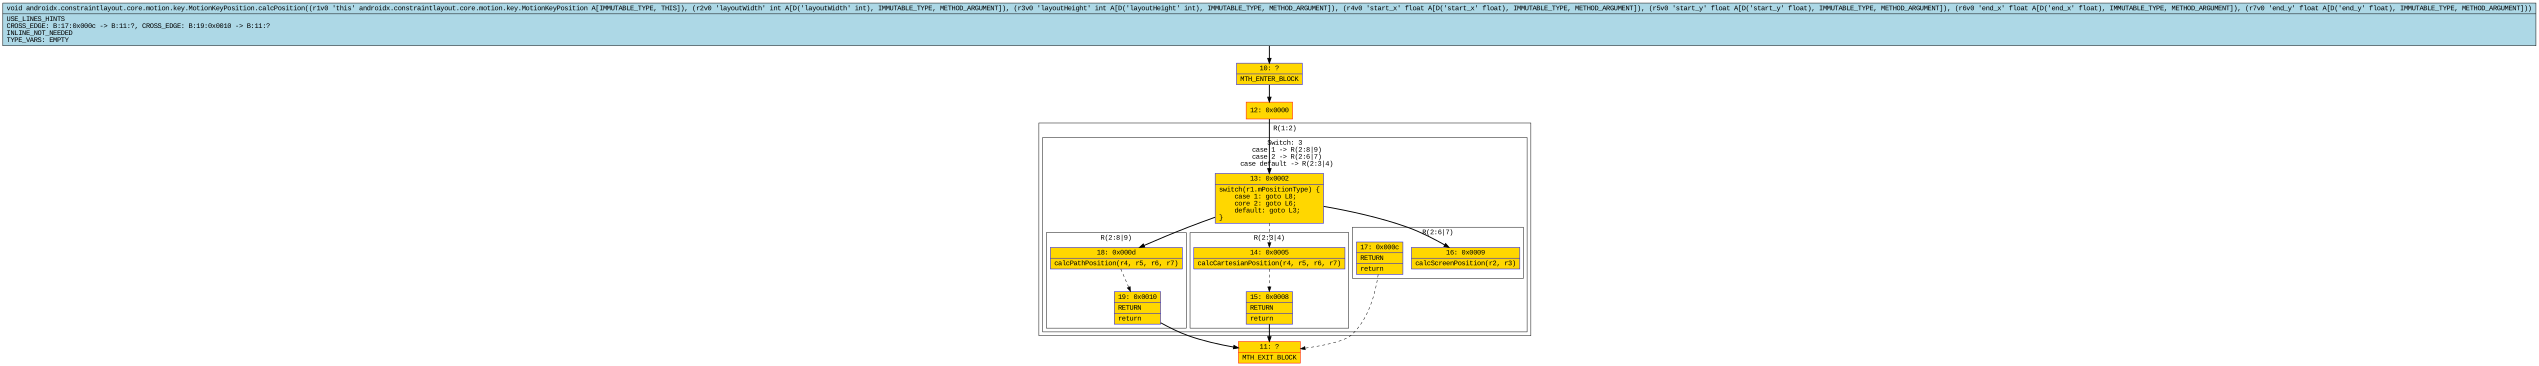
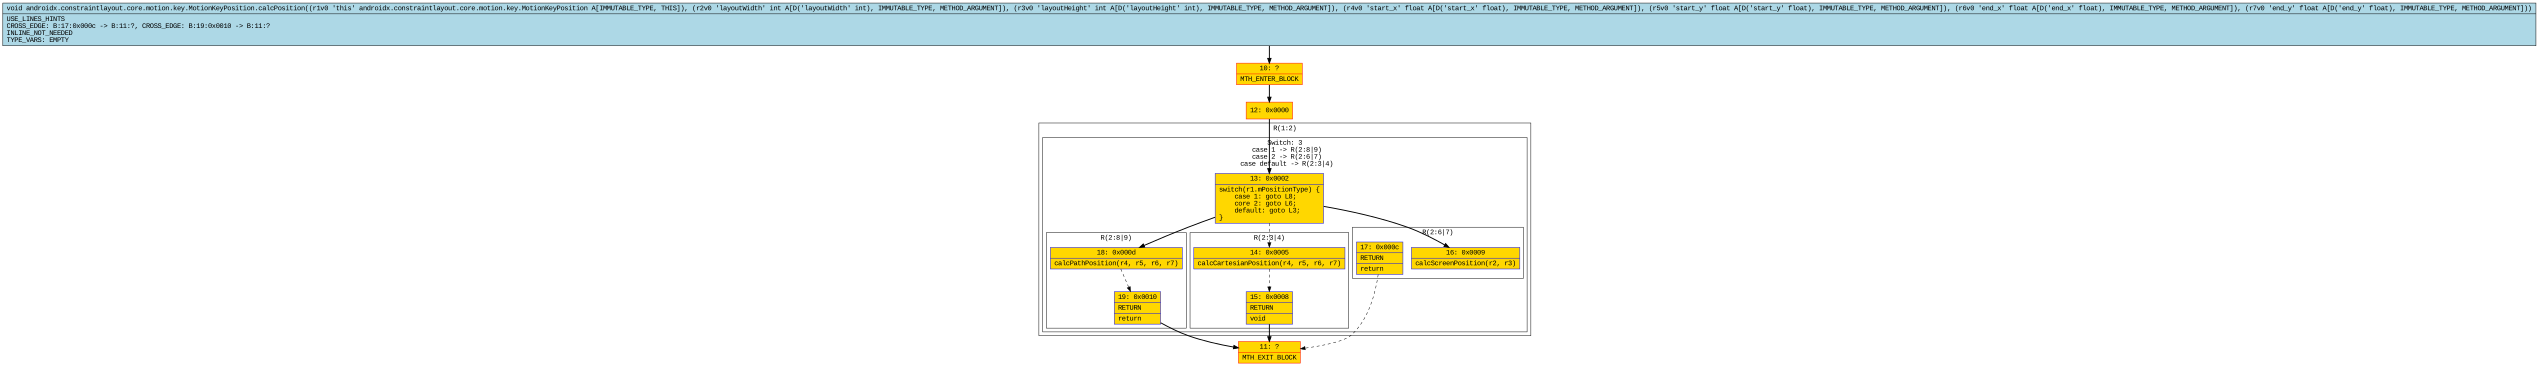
node "10: ?": color blue -> red
node "15: 0x0008": text "return" -> "void"
